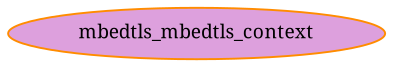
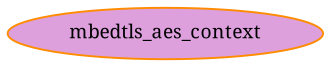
node "mbedtls_mbedtls_context": label "mbedtls_mbedtls_context" -> "mbedtls_aes_context"
